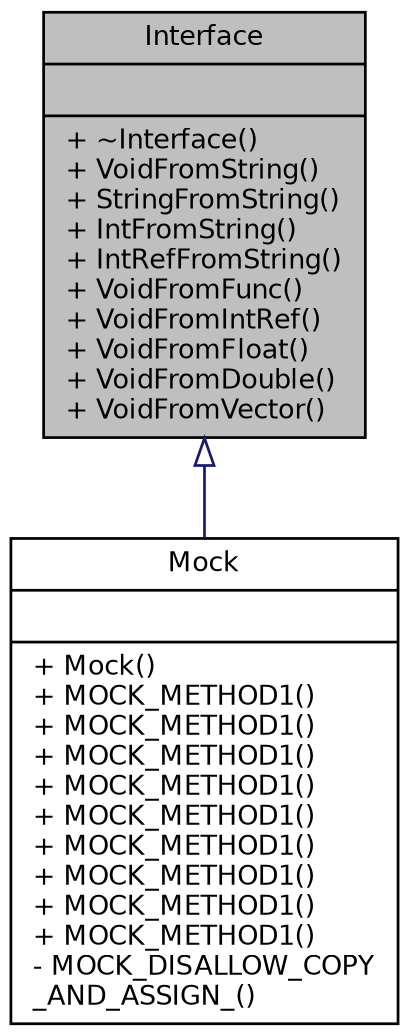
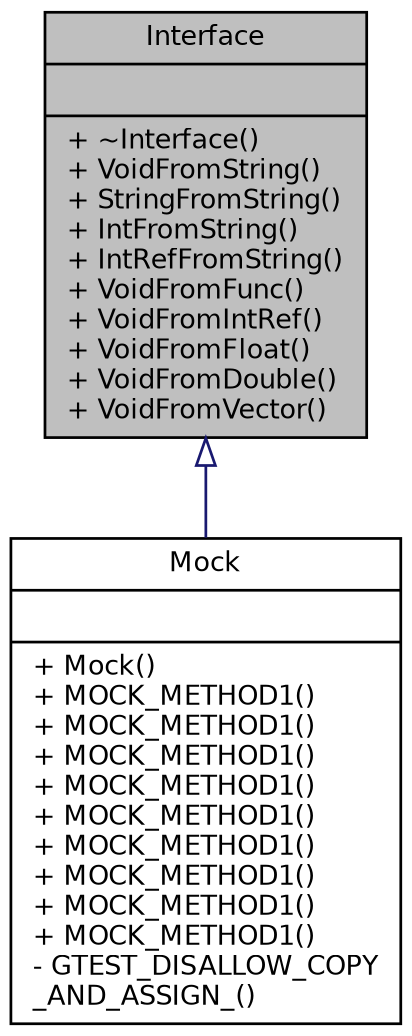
node "Mock": text "- MOCK_DISALLOW_COPY" -> "- GTEST_DISALLOW_COPY"
